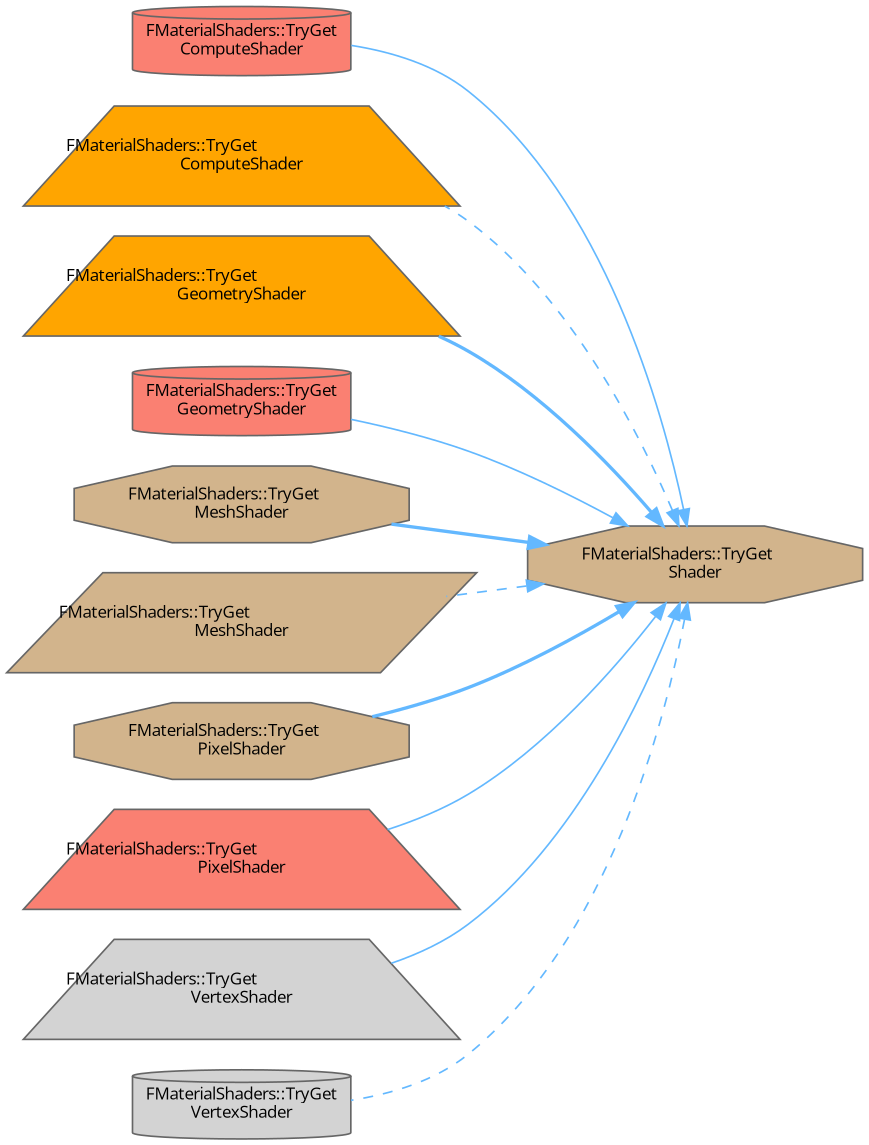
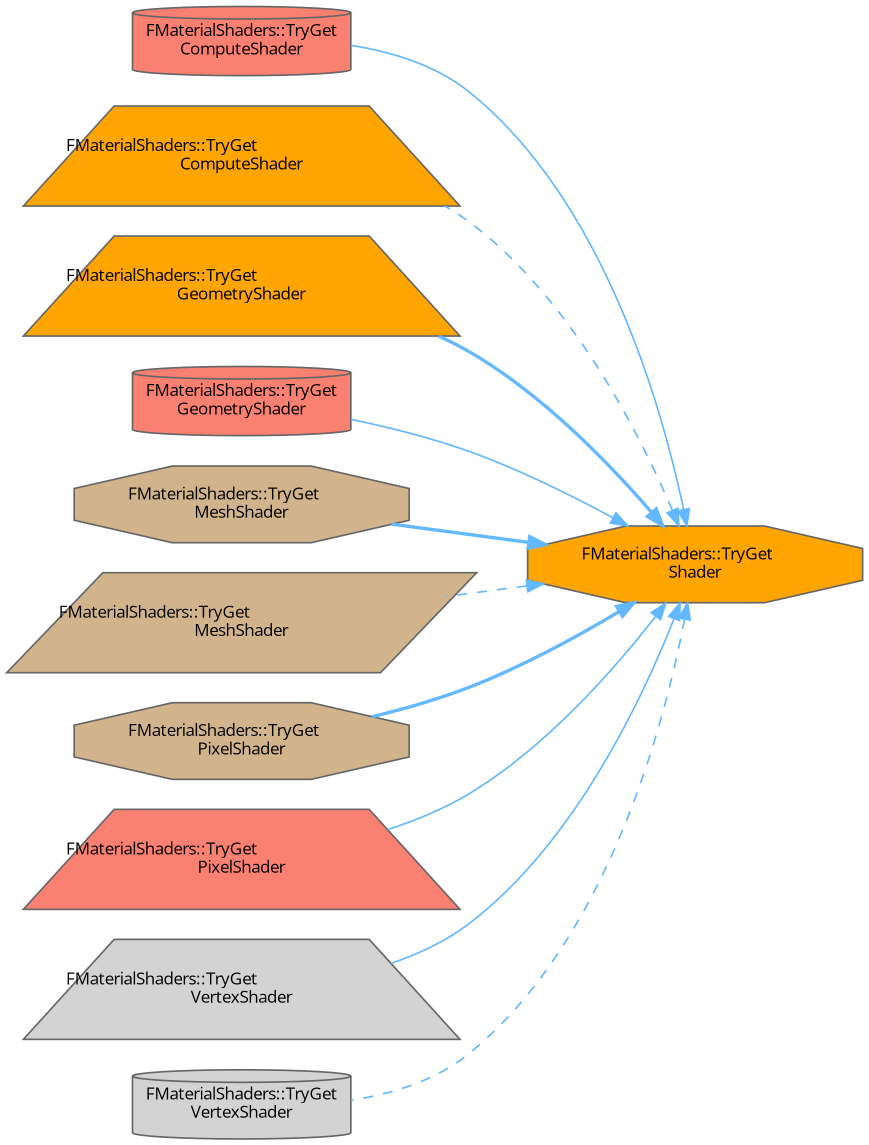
node "FMaterialShaders::TryGet Shader": fillcolor tan -> orange
